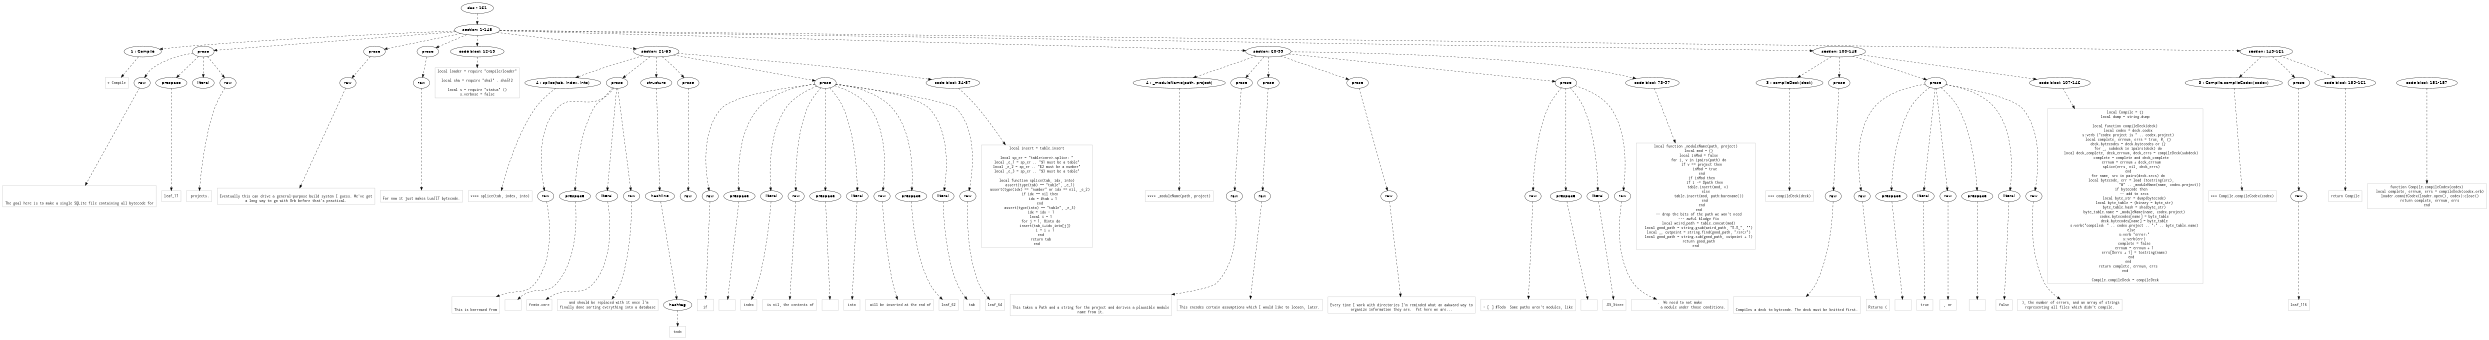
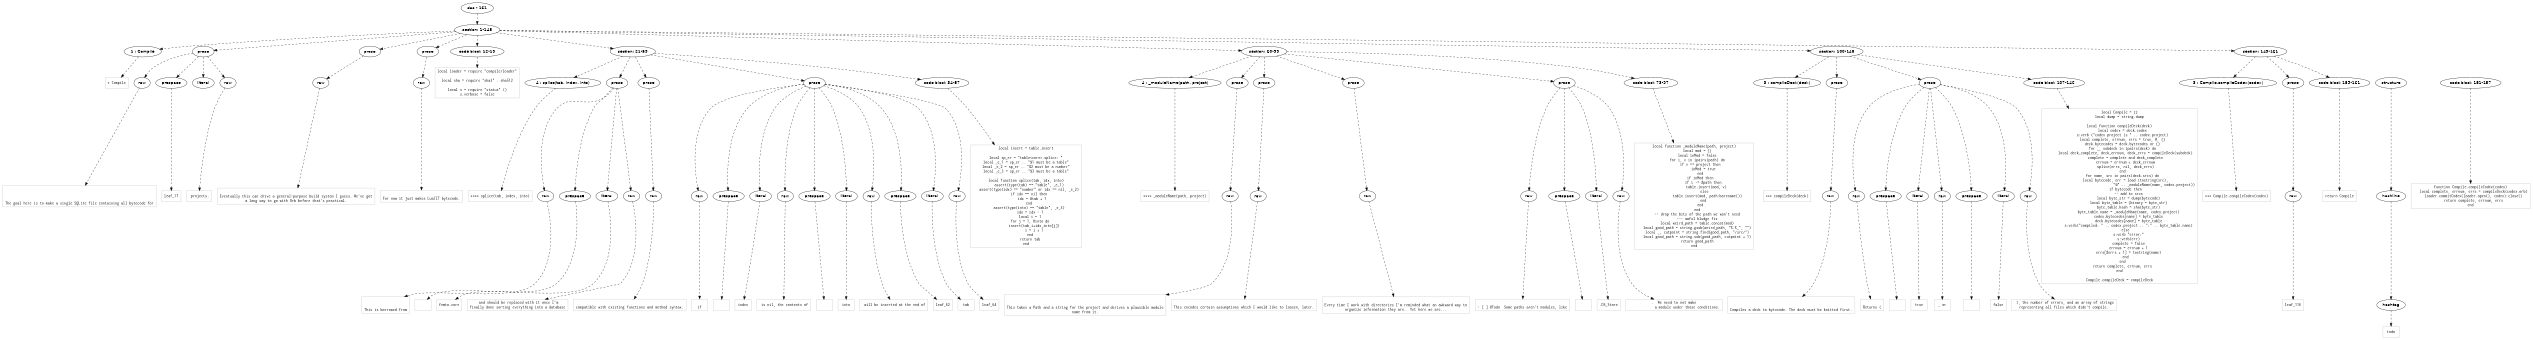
edge "section: 21-59" -> "structure": removed
node "compatible with existing functions and method syntax.": added
